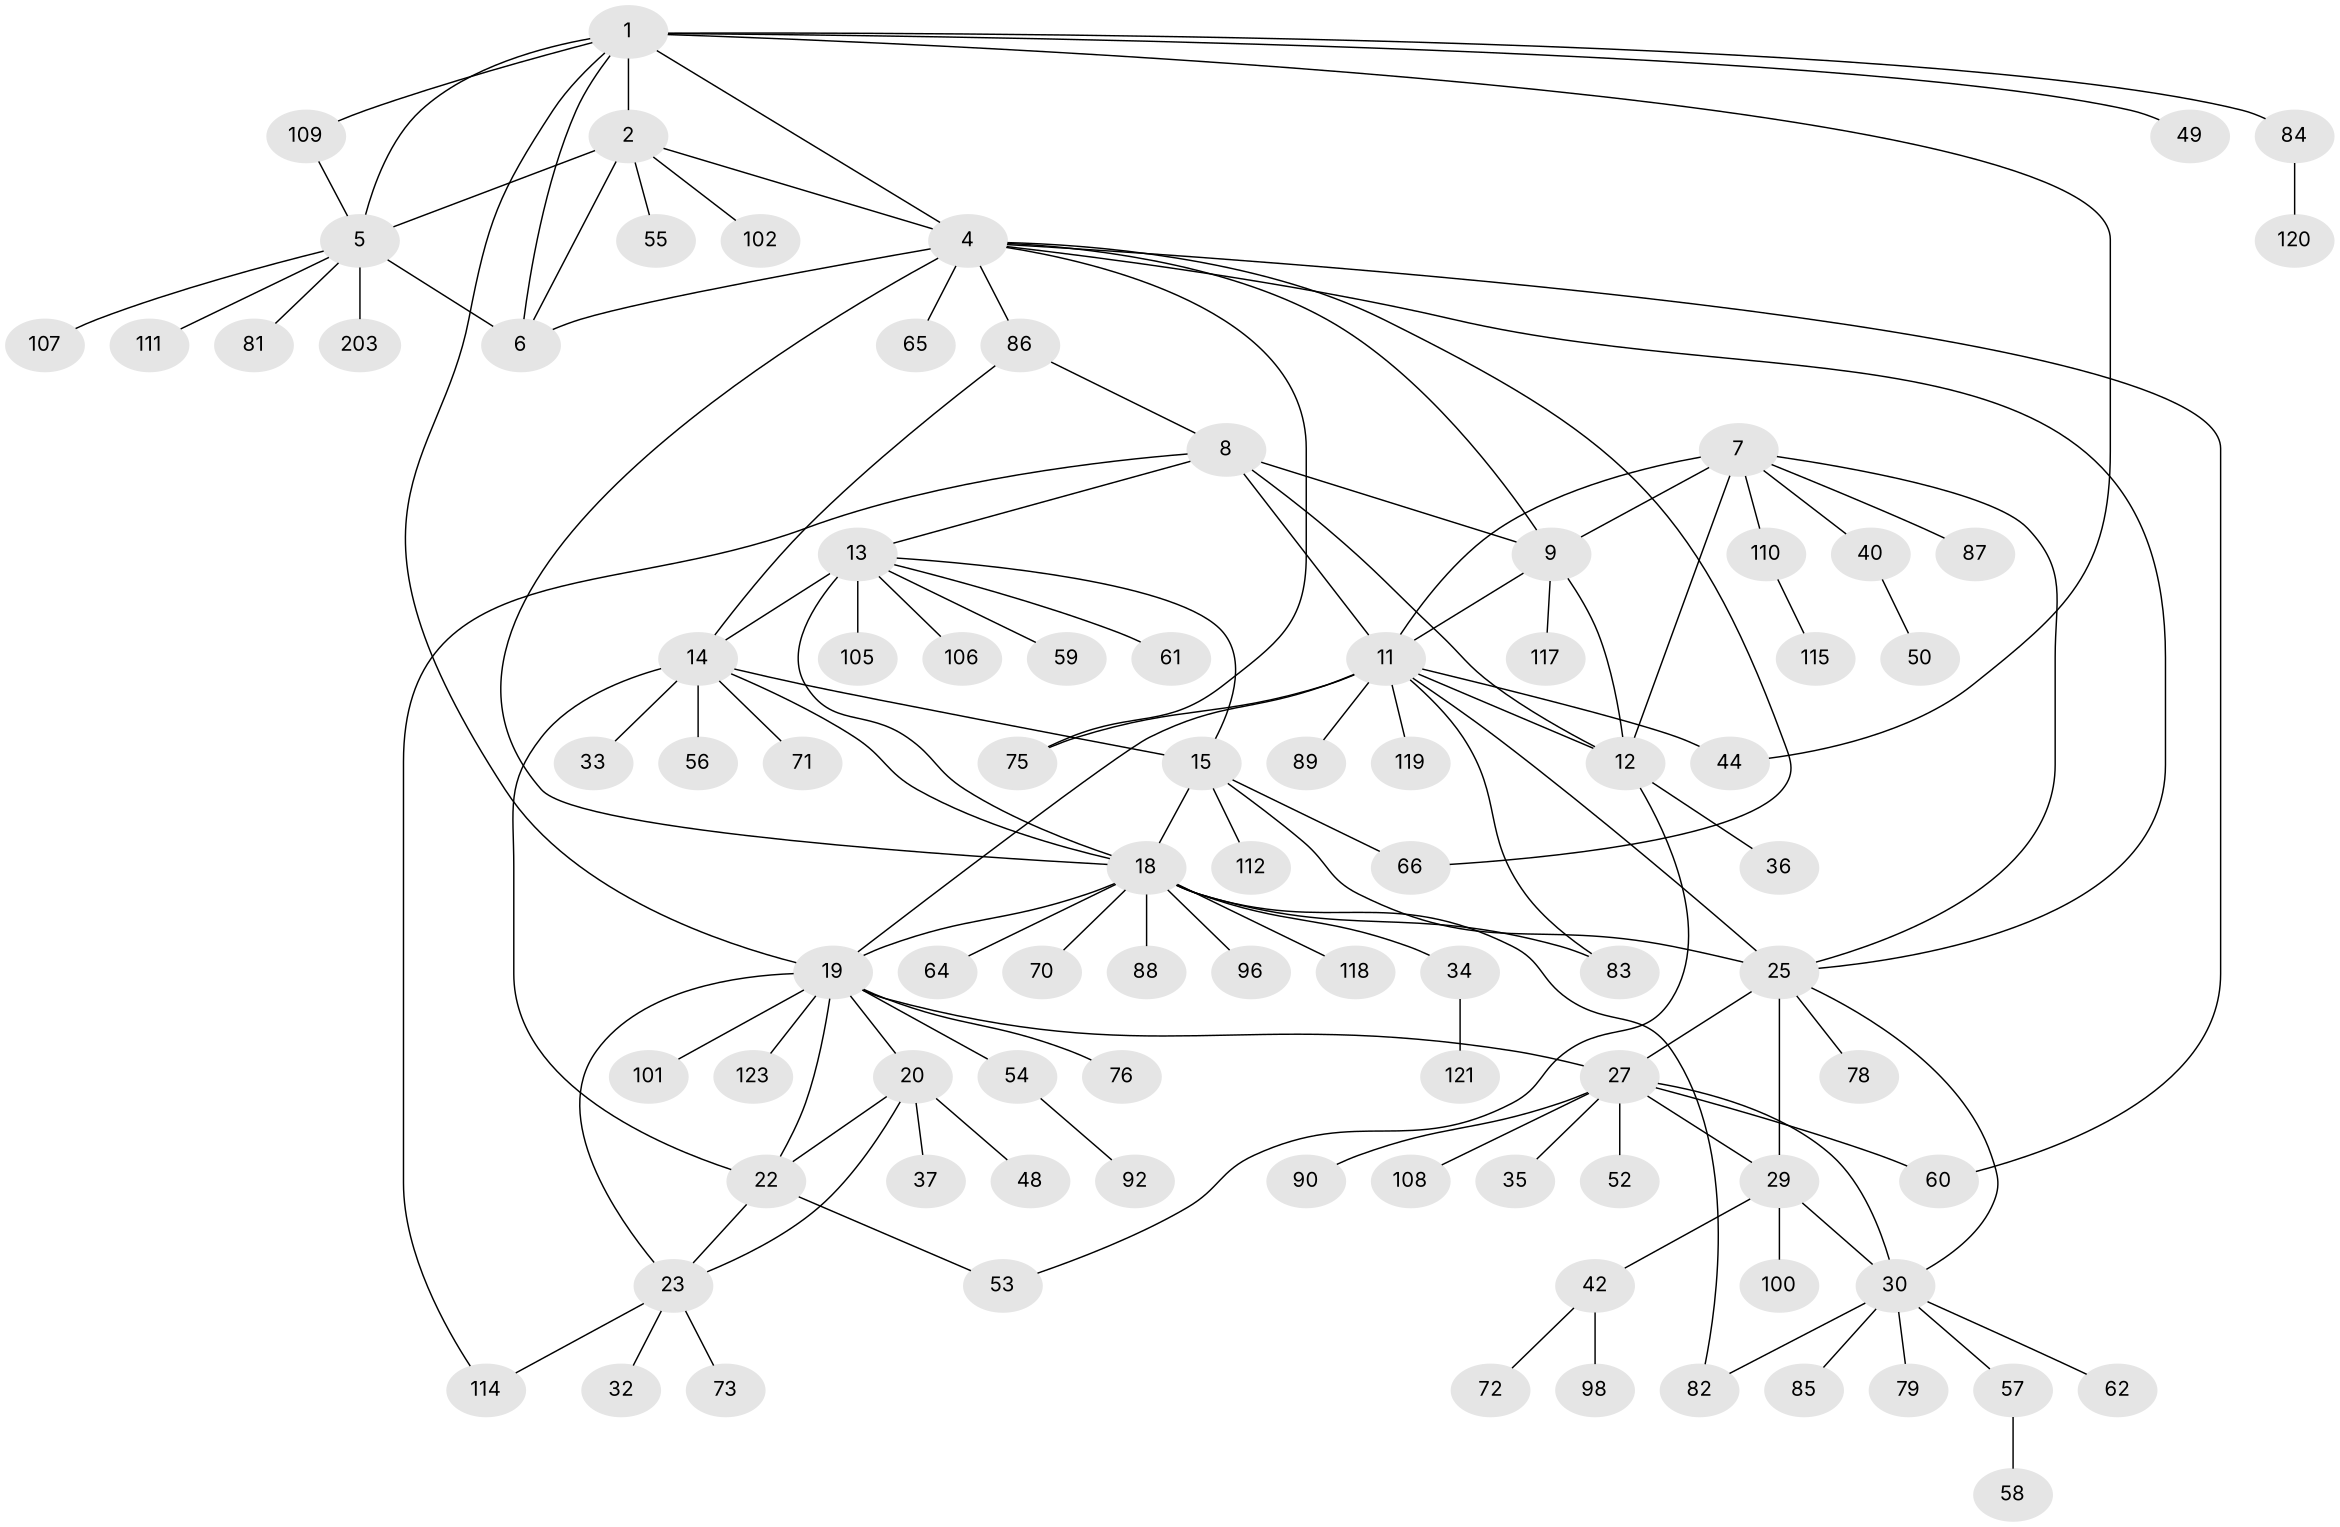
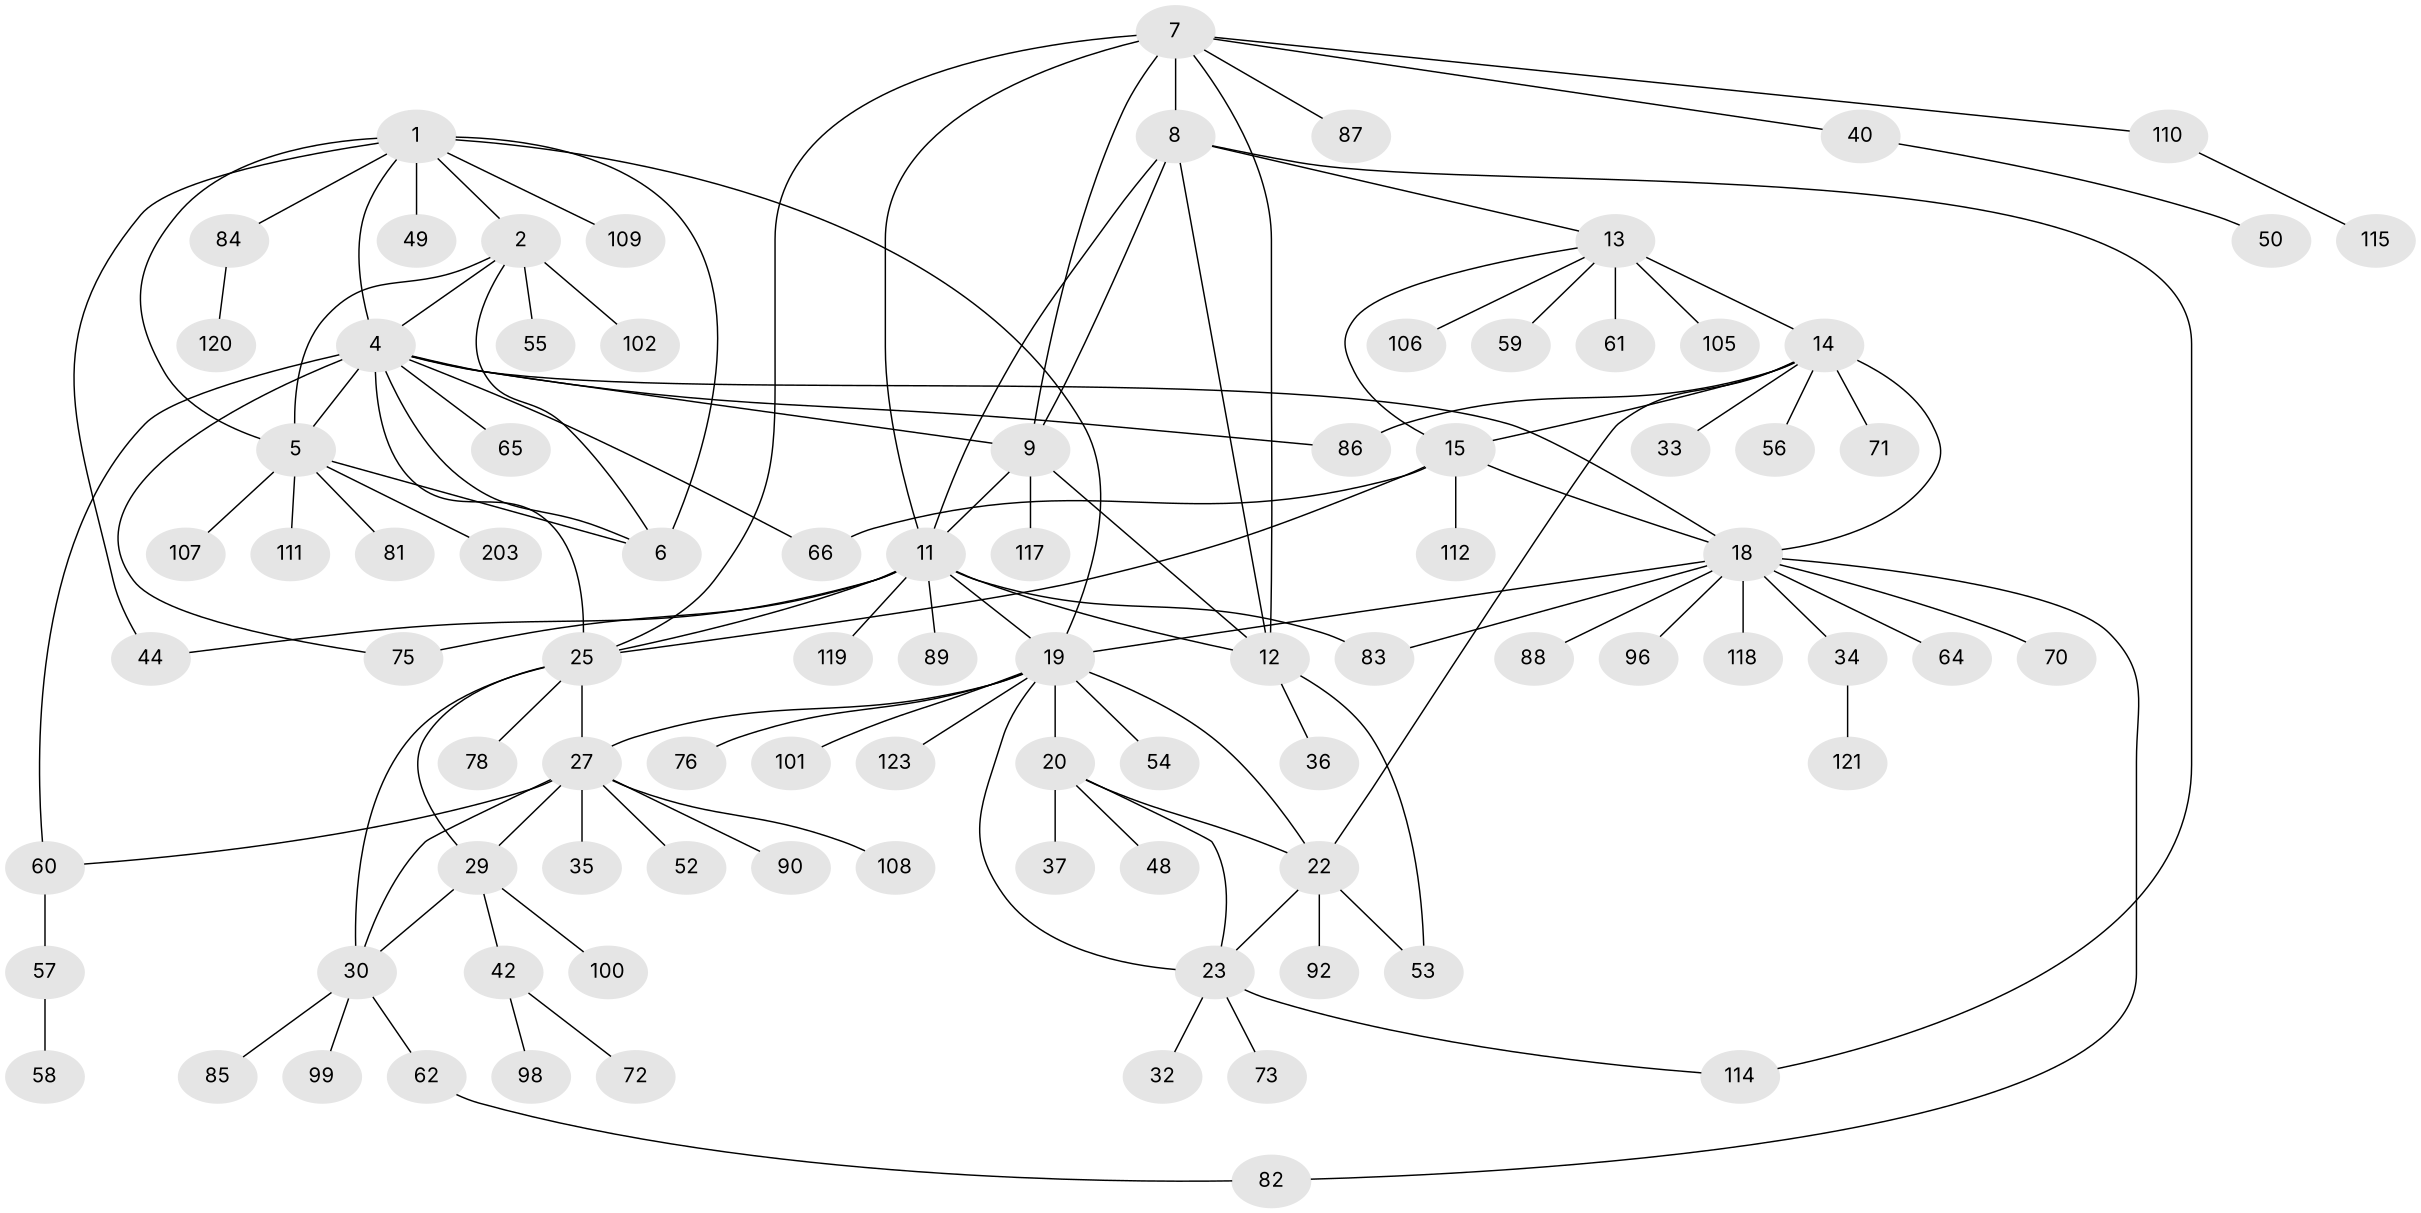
edge "109" -- "5": now "4" -- "5"
edge "86" -- "8": now "7" -- "8"
edge "13" -- "18": removed
edge "54" -- "92": now "22" -- "92"
edge "30" -- "82": now "62" -- "82"
edge "30" -- "57": now "60" -- "57"
node "79": label "79" -> "99"
